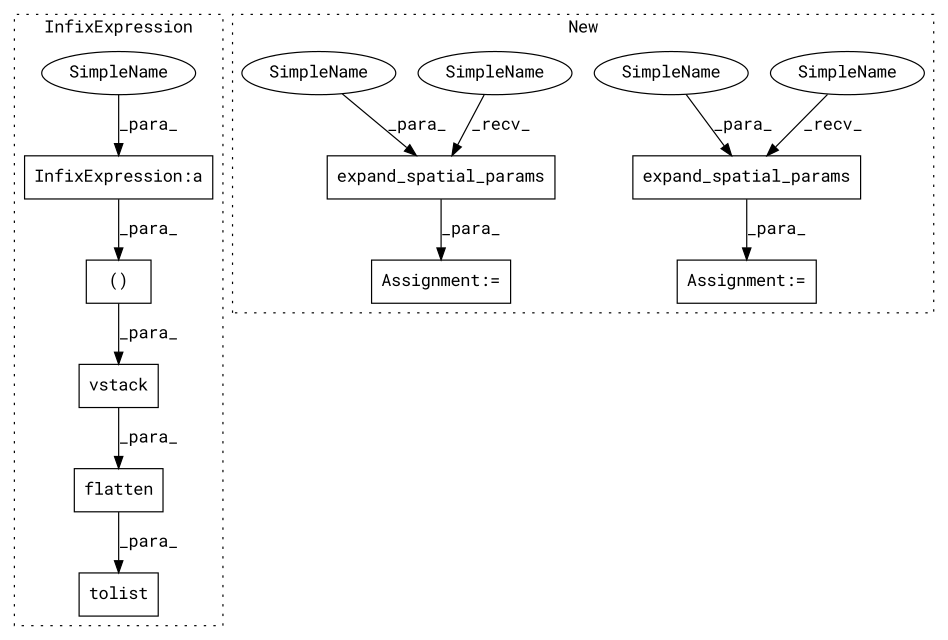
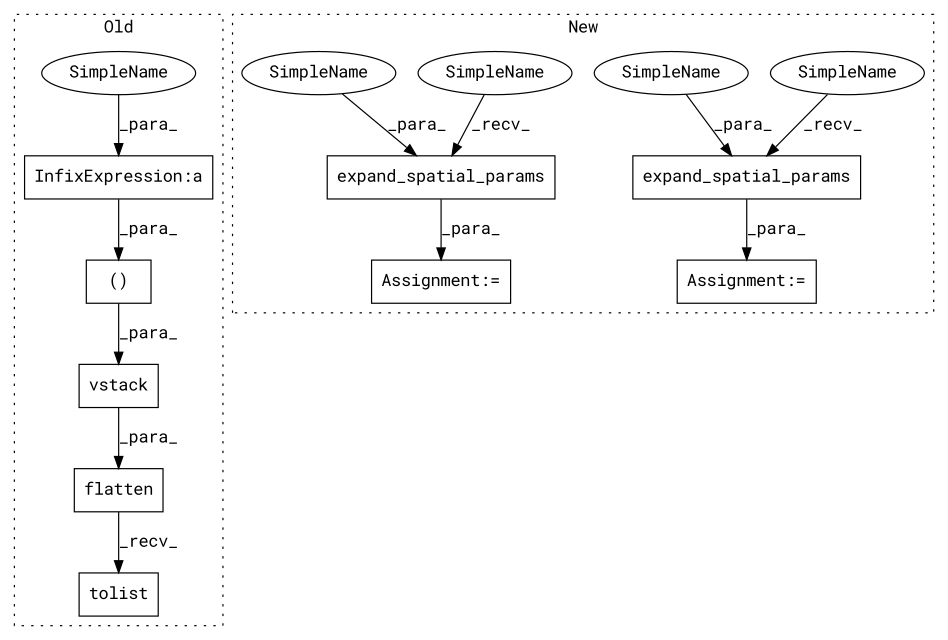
cluster "InfixExpression": label "InfixExpression" -> "Old"
edge "flatten" -> "tolist": label "_para_" -> "_recv_"
